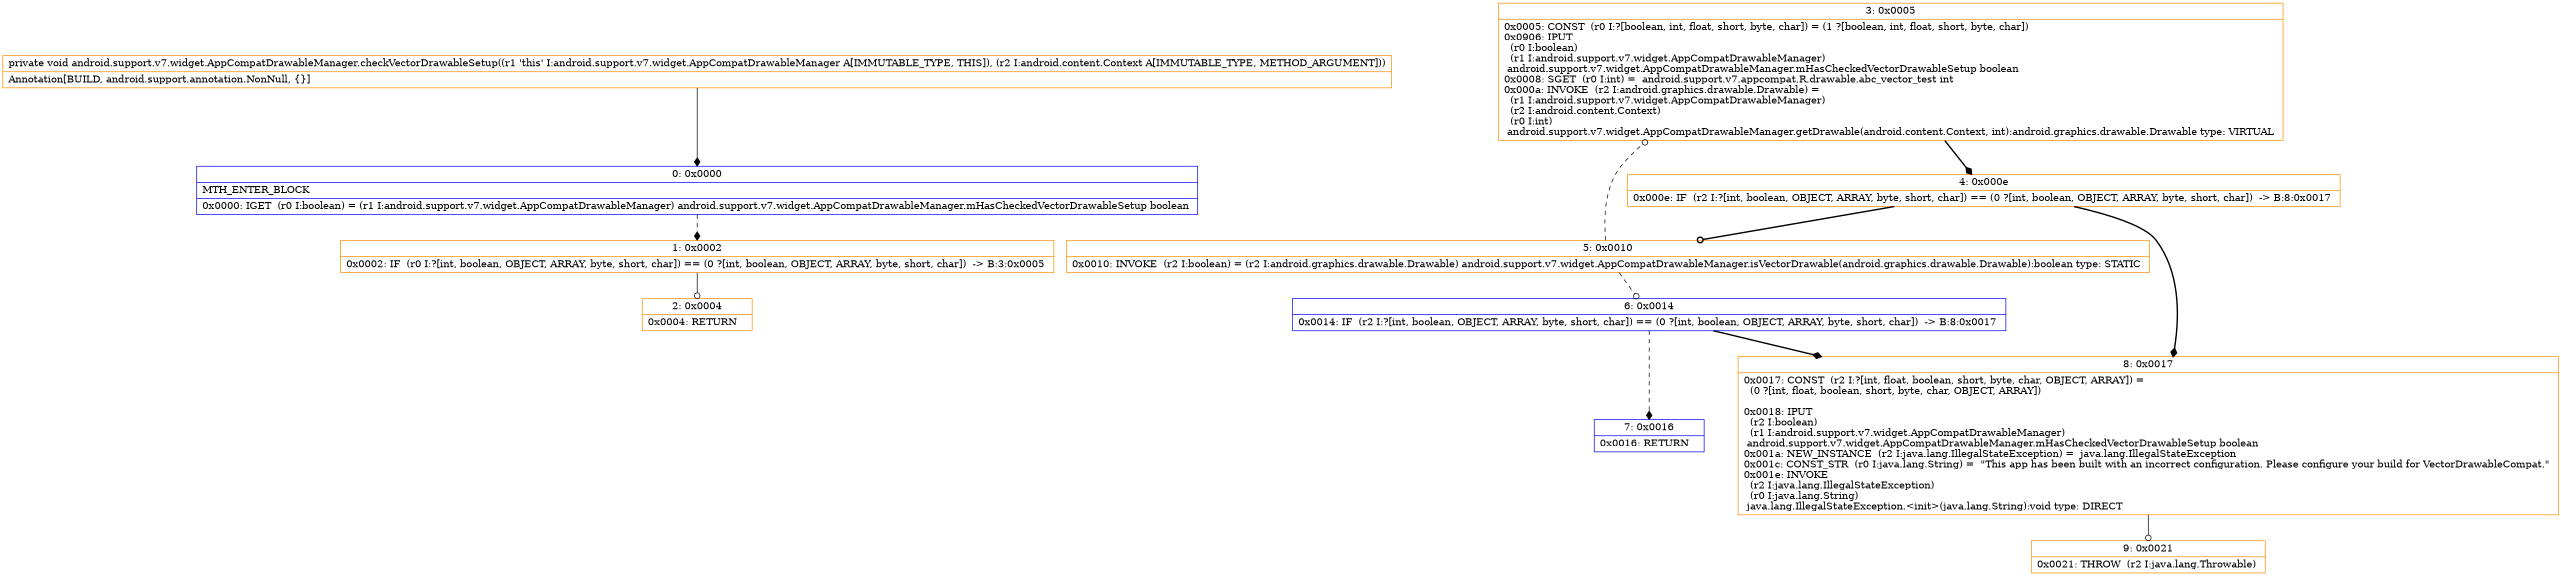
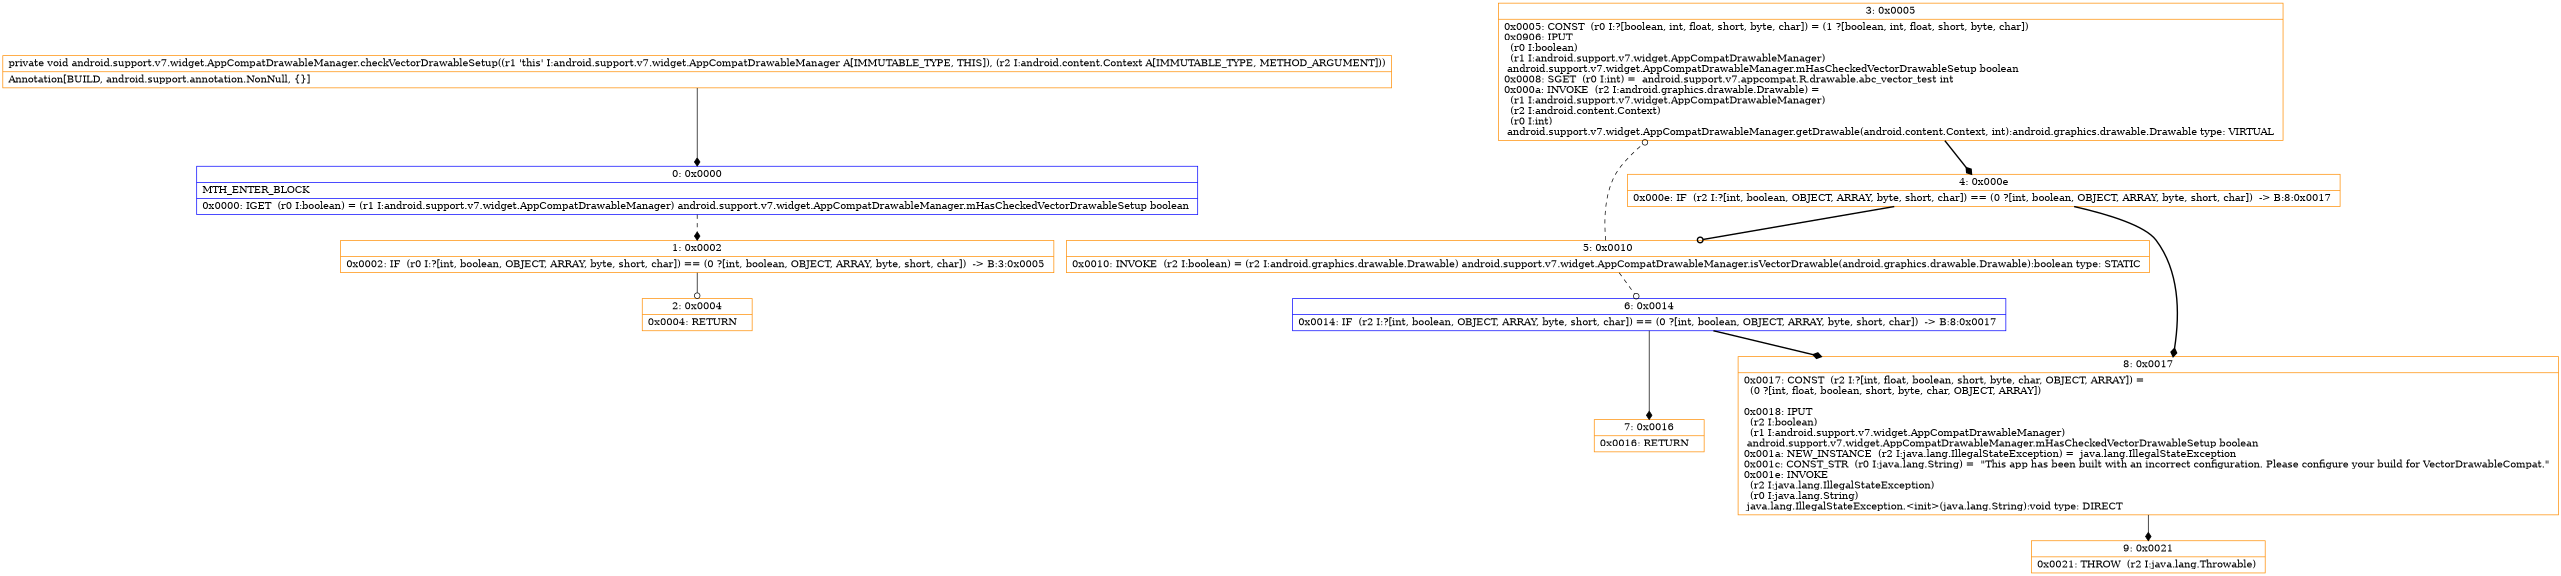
edge "6: 0x0014" -> "7: 0x0016": style dashed -> solid
node "7: 0x0016": color blue -> darkorange
edge "8: 0x0017" -> "9: 0x0021": arrowhead odot -> diamond
